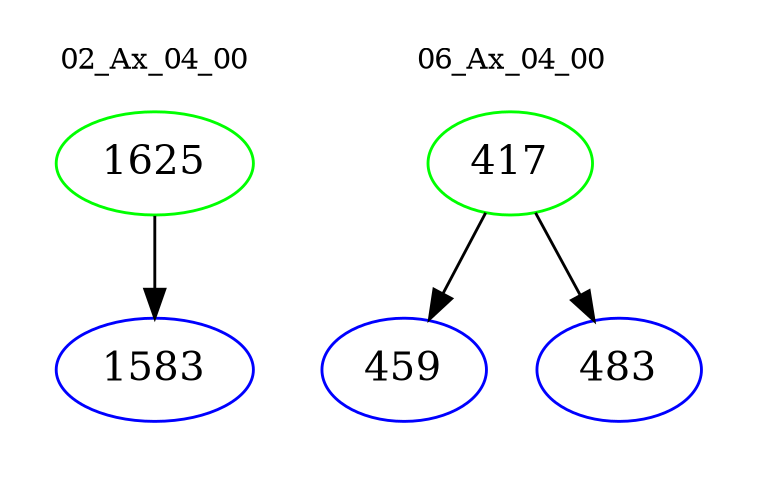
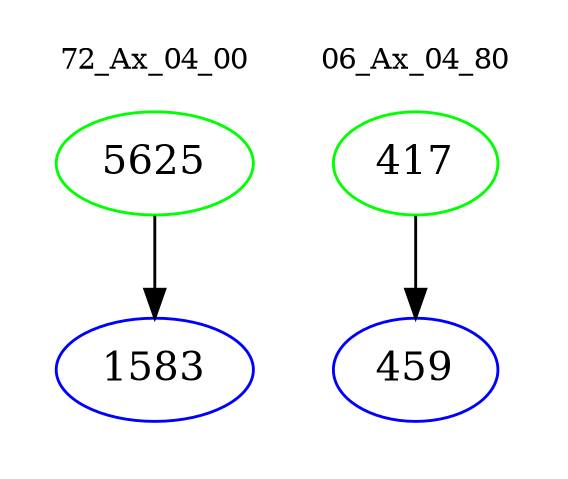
cluster "02_Ax_04_00": label "02_Ax_04_00" -> "72_Ax_04_00"
cluster "06_Ax_04_00": label "06_Ax_04_00" -> "06_Ax_04_80"
node "1625": label "1625" -> "5625"
node "483": removed
